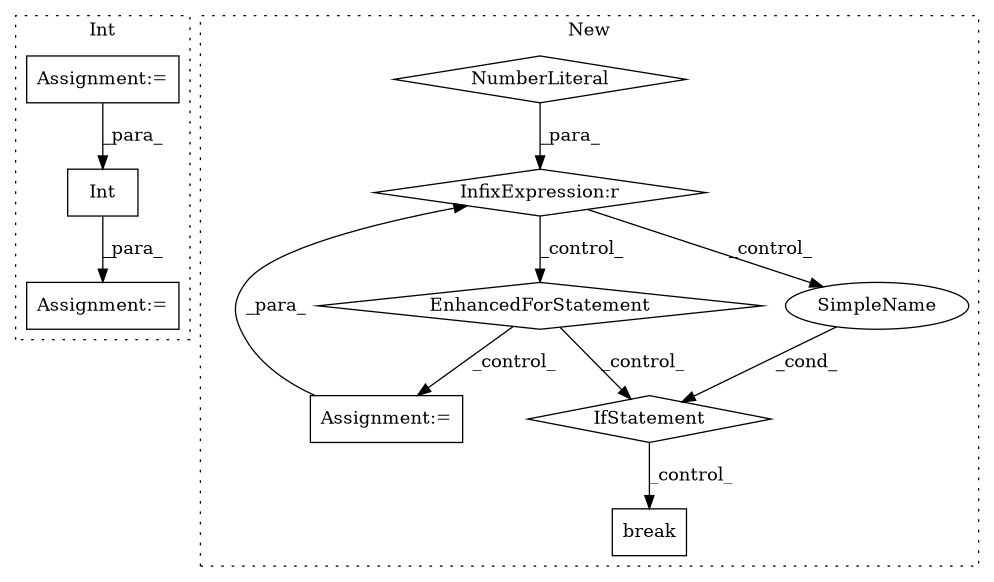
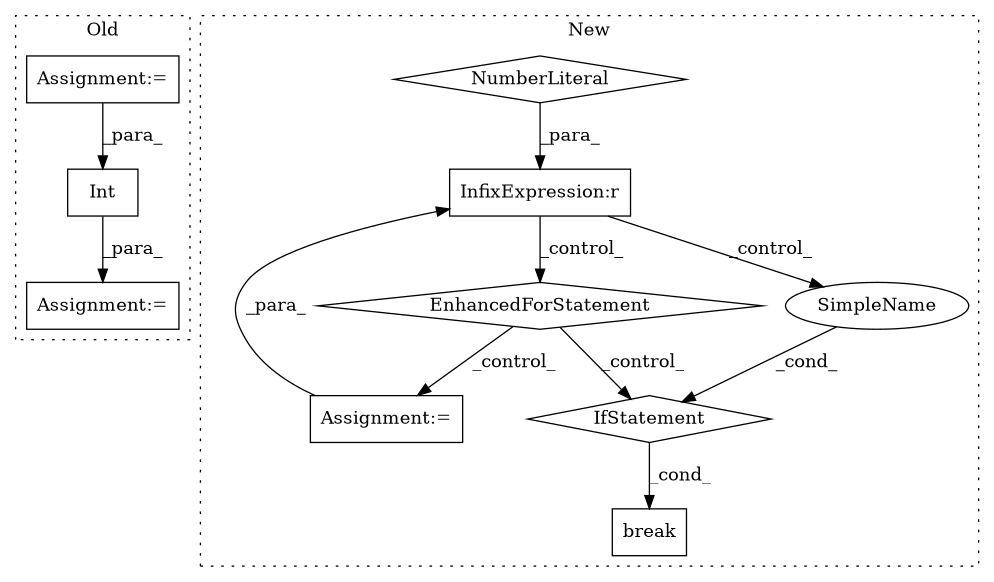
cluster "Int": label "Int" -> "Old"
node "InfixExpression:r": shape diamond -> box
edge "IfStatement" -> "break": label "_control_" -> "_cond_"
